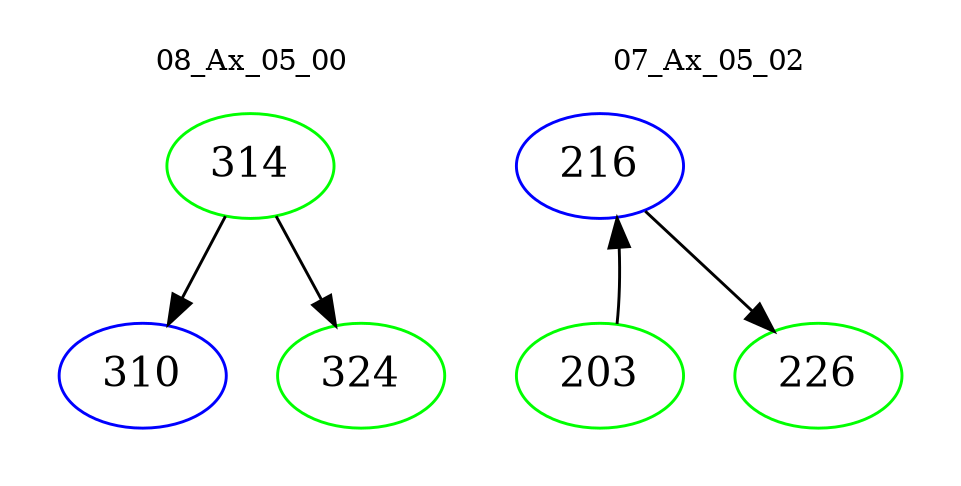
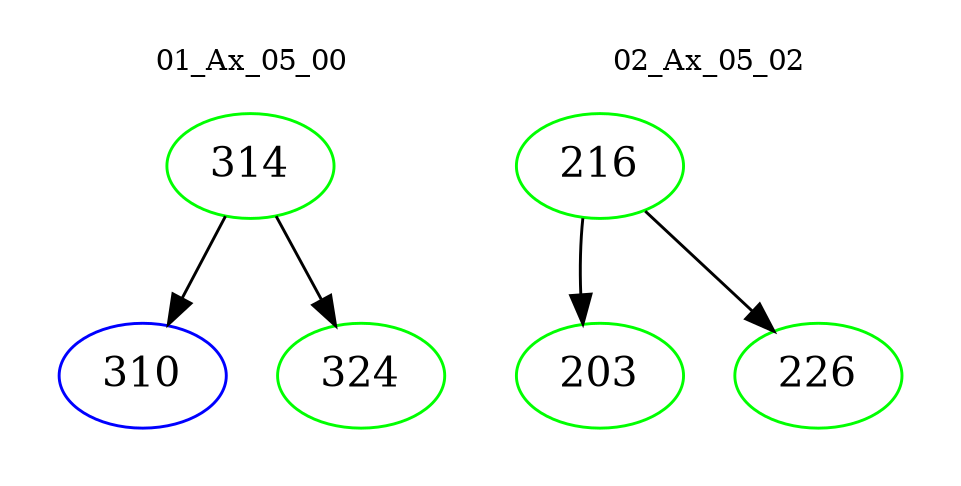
cluster "08_Ax_05_00": label "08_Ax_05_00" -> "01_Ax_05_00"
cluster "07_Ax_05_02": label "07_Ax_05_02" -> "02_Ax_05_02"
node "216": color blue -> green
edge "203" -> "216": reversed
